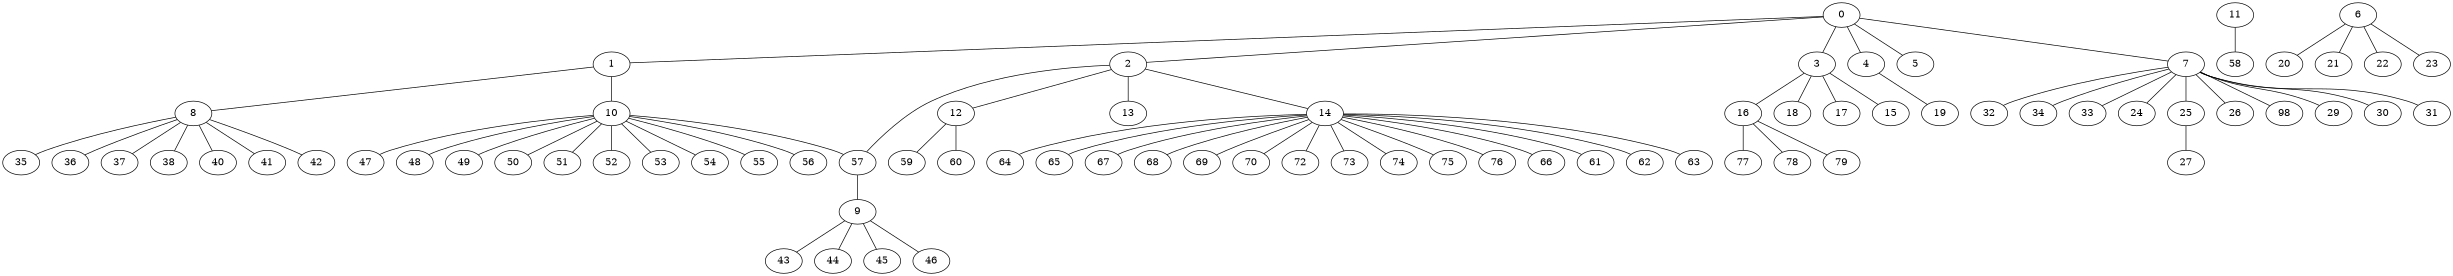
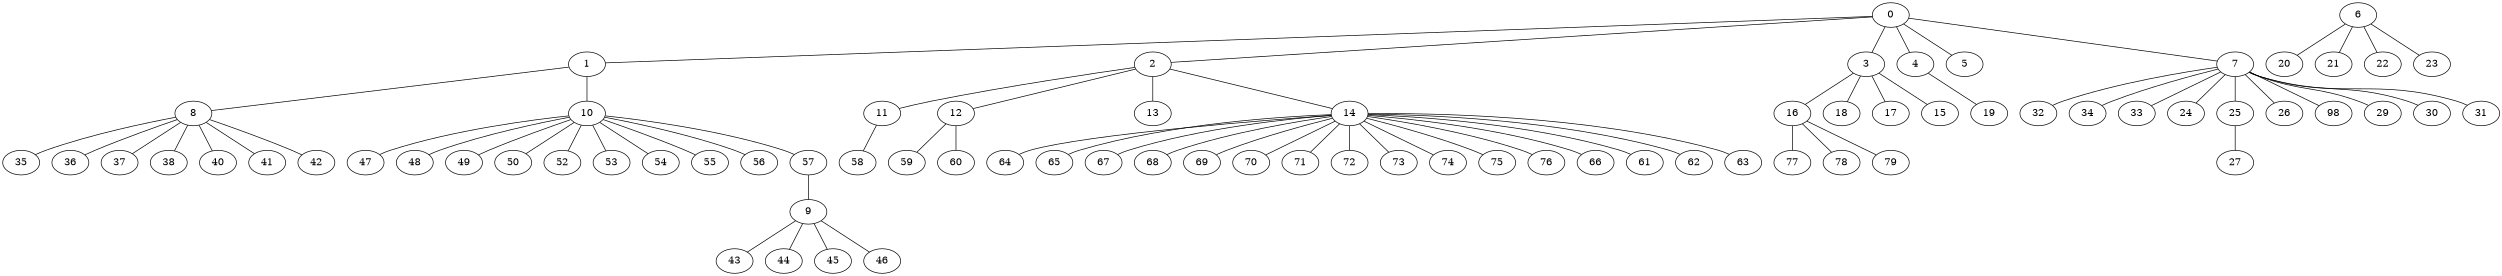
edge "2" -- "57": now "2" -- "11"
node "51": removed
node "71": added
